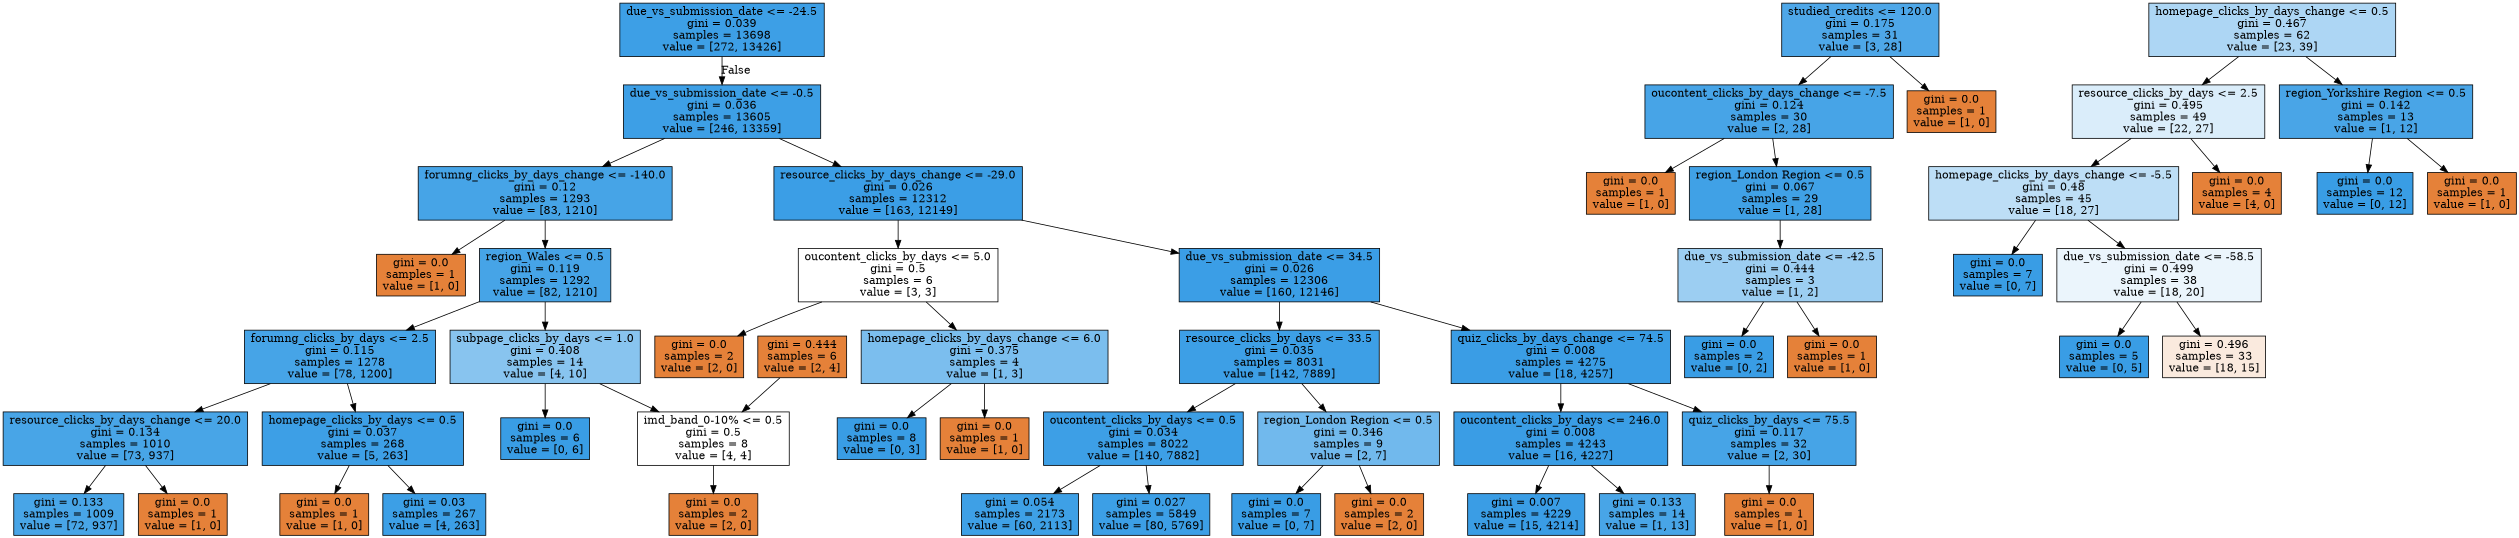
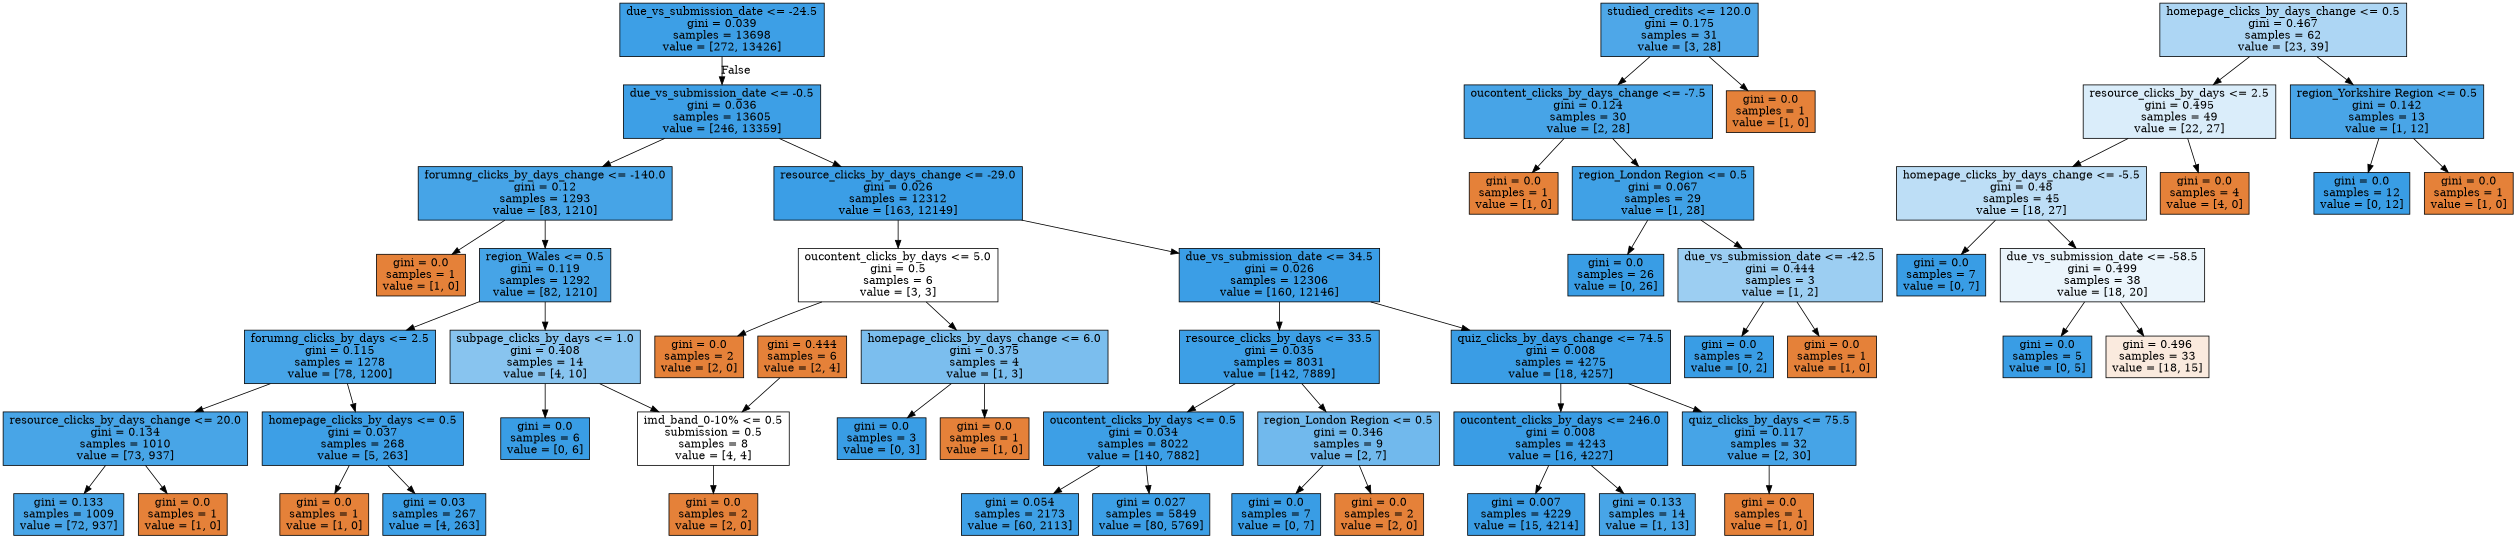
node "gini = 0.0 samples = 26 value = [0, 26]": added
node "imd_band_0-10% <= 0.5 gini = 0.5 samples = 8 value = [4, 4]": label "imd_band_0-10% <= 0.5 gini = 0.5 samples = 8 value = [4, 4]" -> "imd_band_0-10% <= 0.5 submission = 0.5 samples = 8 value = [4, 4]"
node "gini = 0.0 samples = 8 value = [0, 3]": label "gini = 0.0 samples = 8 value = [0, 3]" -> "gini = 0.0 samples = 3 value = [0, 3]"
